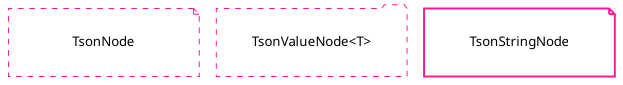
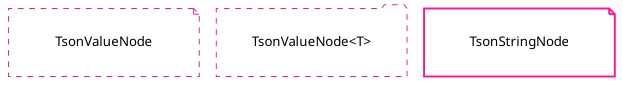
node "TsonNode": label "TsonNode" -> "TsonValueNode"
